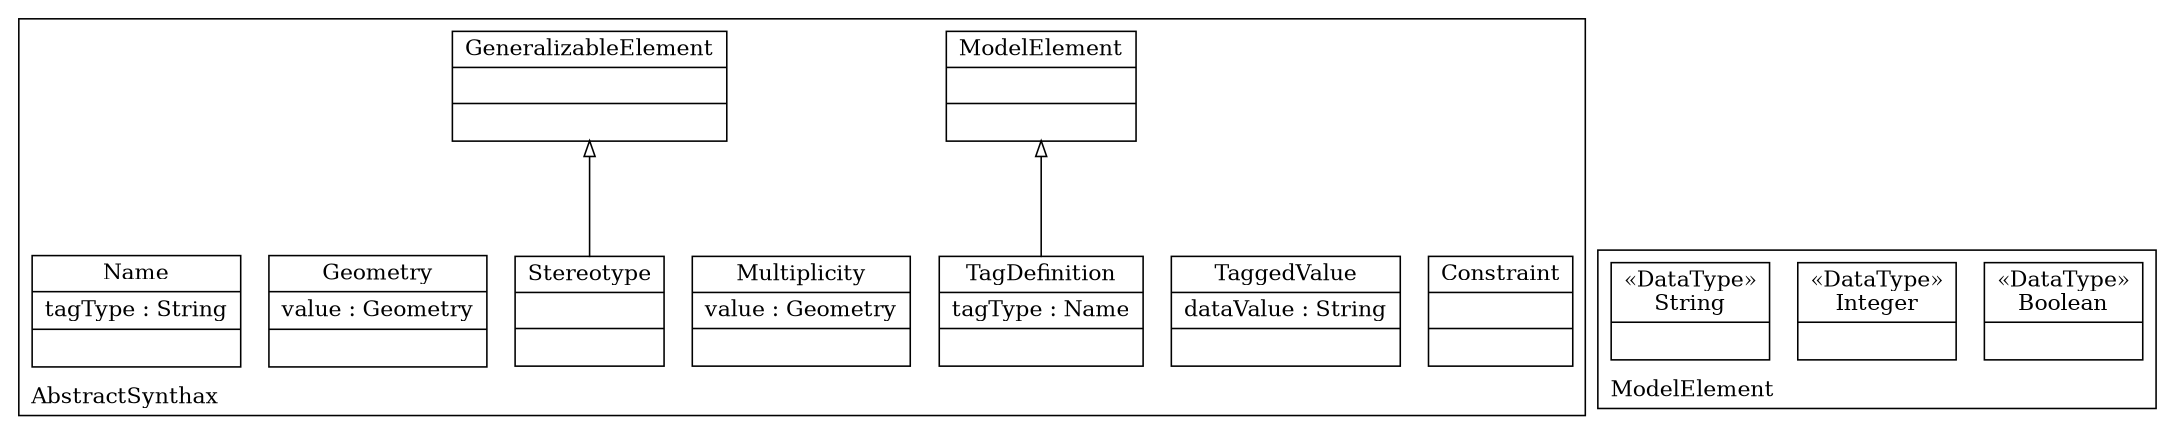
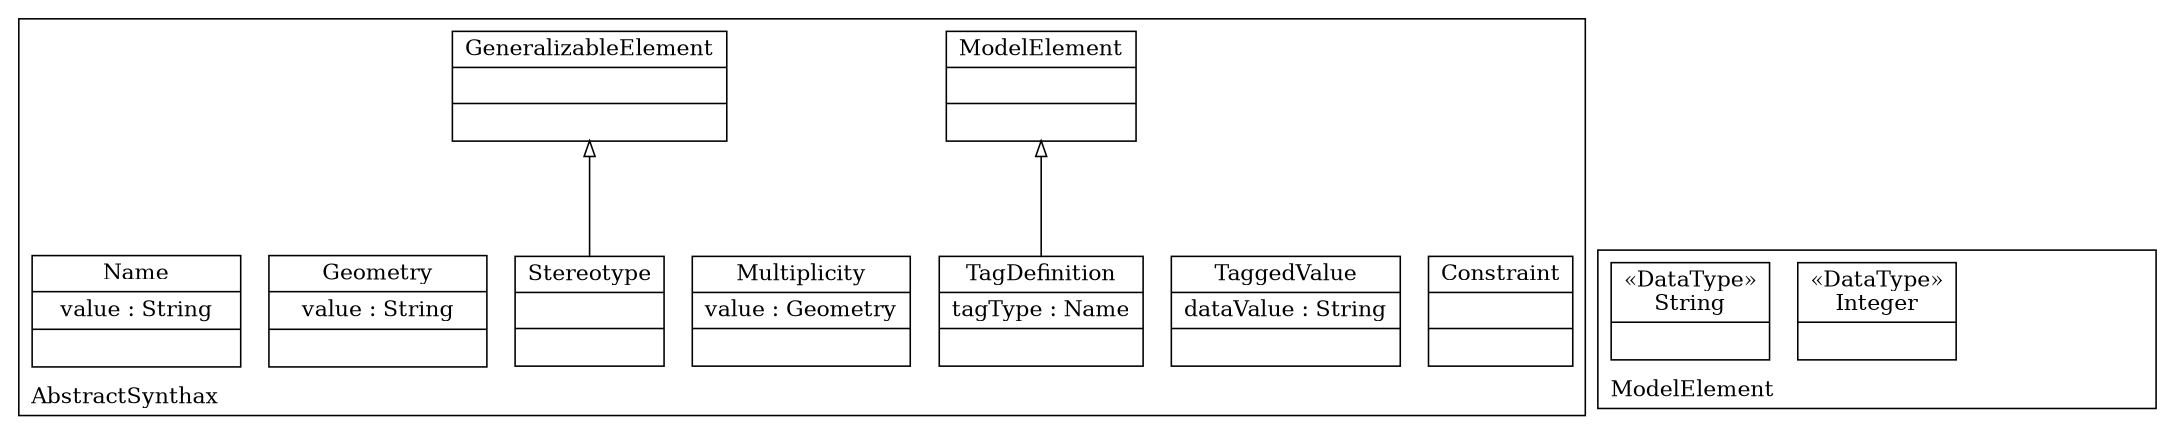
node "Name": text "tagType : String" -> "value : String"
node "Geometry": text "value : Geometry" -> "value : String"
node "Boolean": removed
